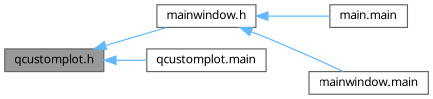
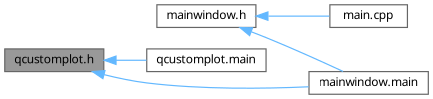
node "main.main": label "main.main" -> "main.cpp"
edge "mainwindow.h" -> "qcustomplot.h": now "mainwindow.main" -> "qcustomplot.h"
